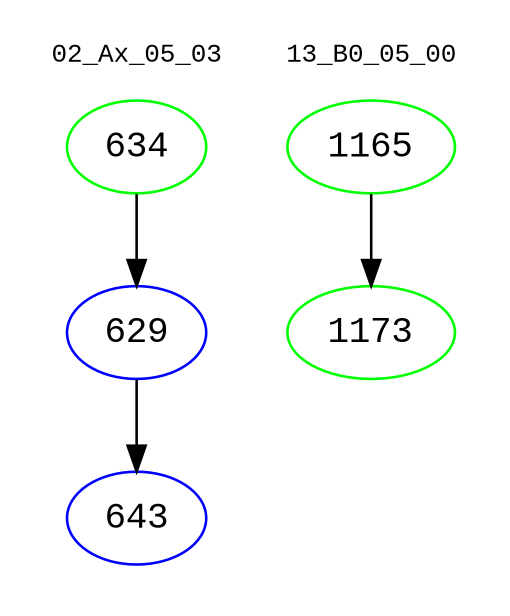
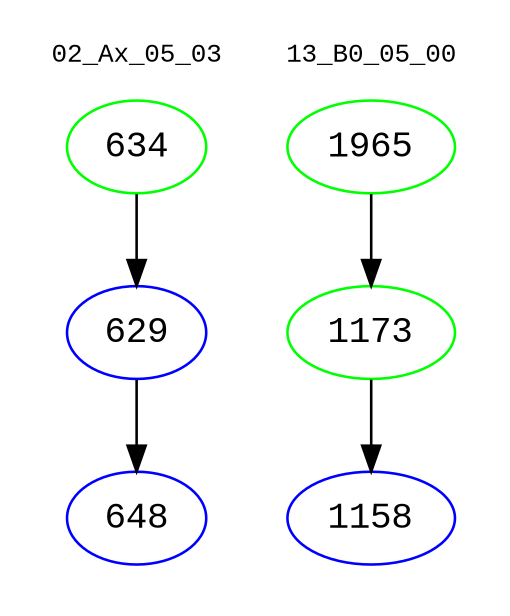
node "1165": label "1165" -> "1965"
node "643": label "643" -> "648"
node "1158": added
